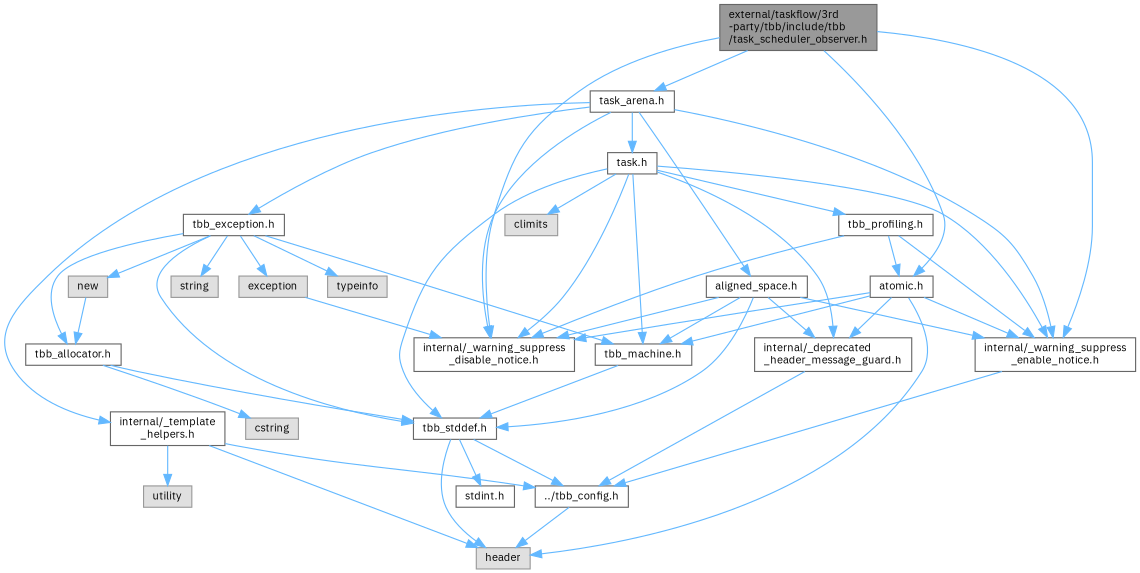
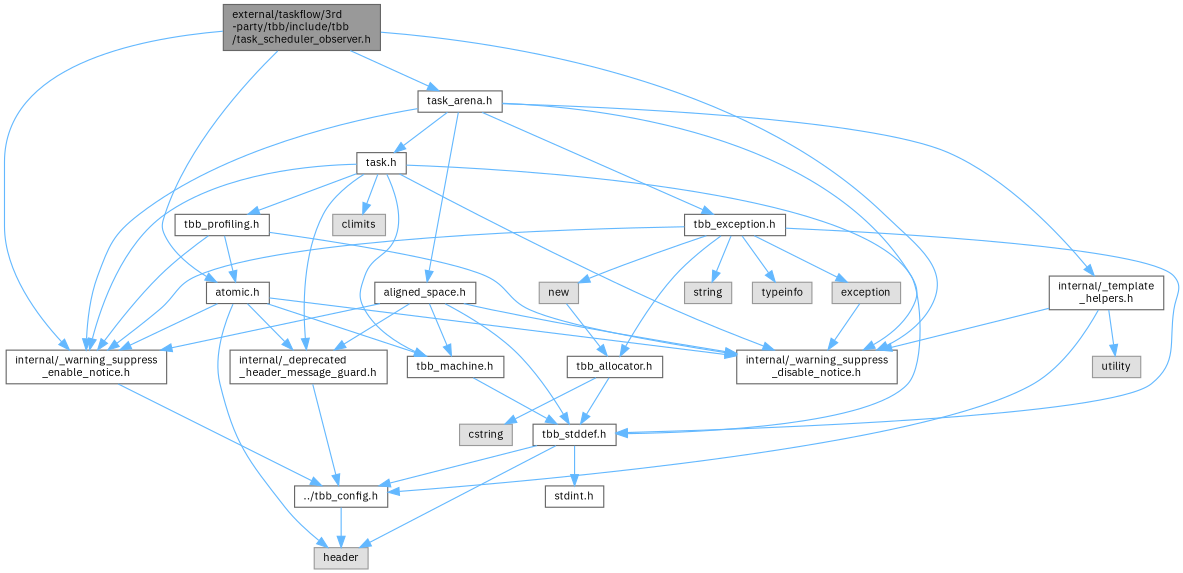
edge "tbb_exception.h" -> "tbb_machine.h": now "tbb_exception.h" -> "internal/_warning_suppress _enable_notice.h"
edge "internal/_template _helpers.h" -> "header": now "internal/_template _helpers.h" -> "internal/_warning_suppress _disable_notice.h"
